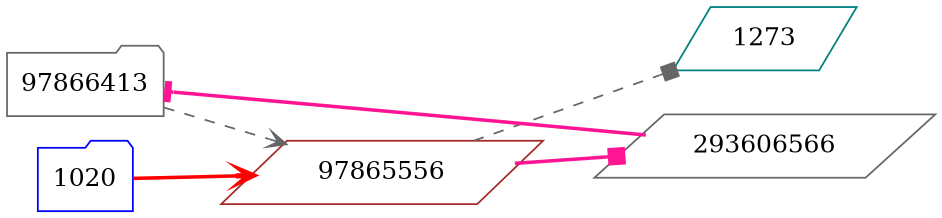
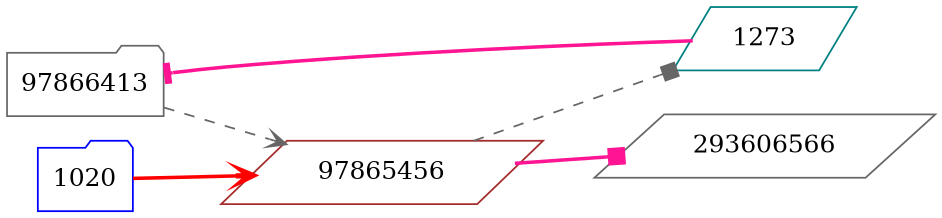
edge "293606566" -> "97866413": now "1273" -> "97866413"
node "97865556": label "97865556" -> "97865456"
